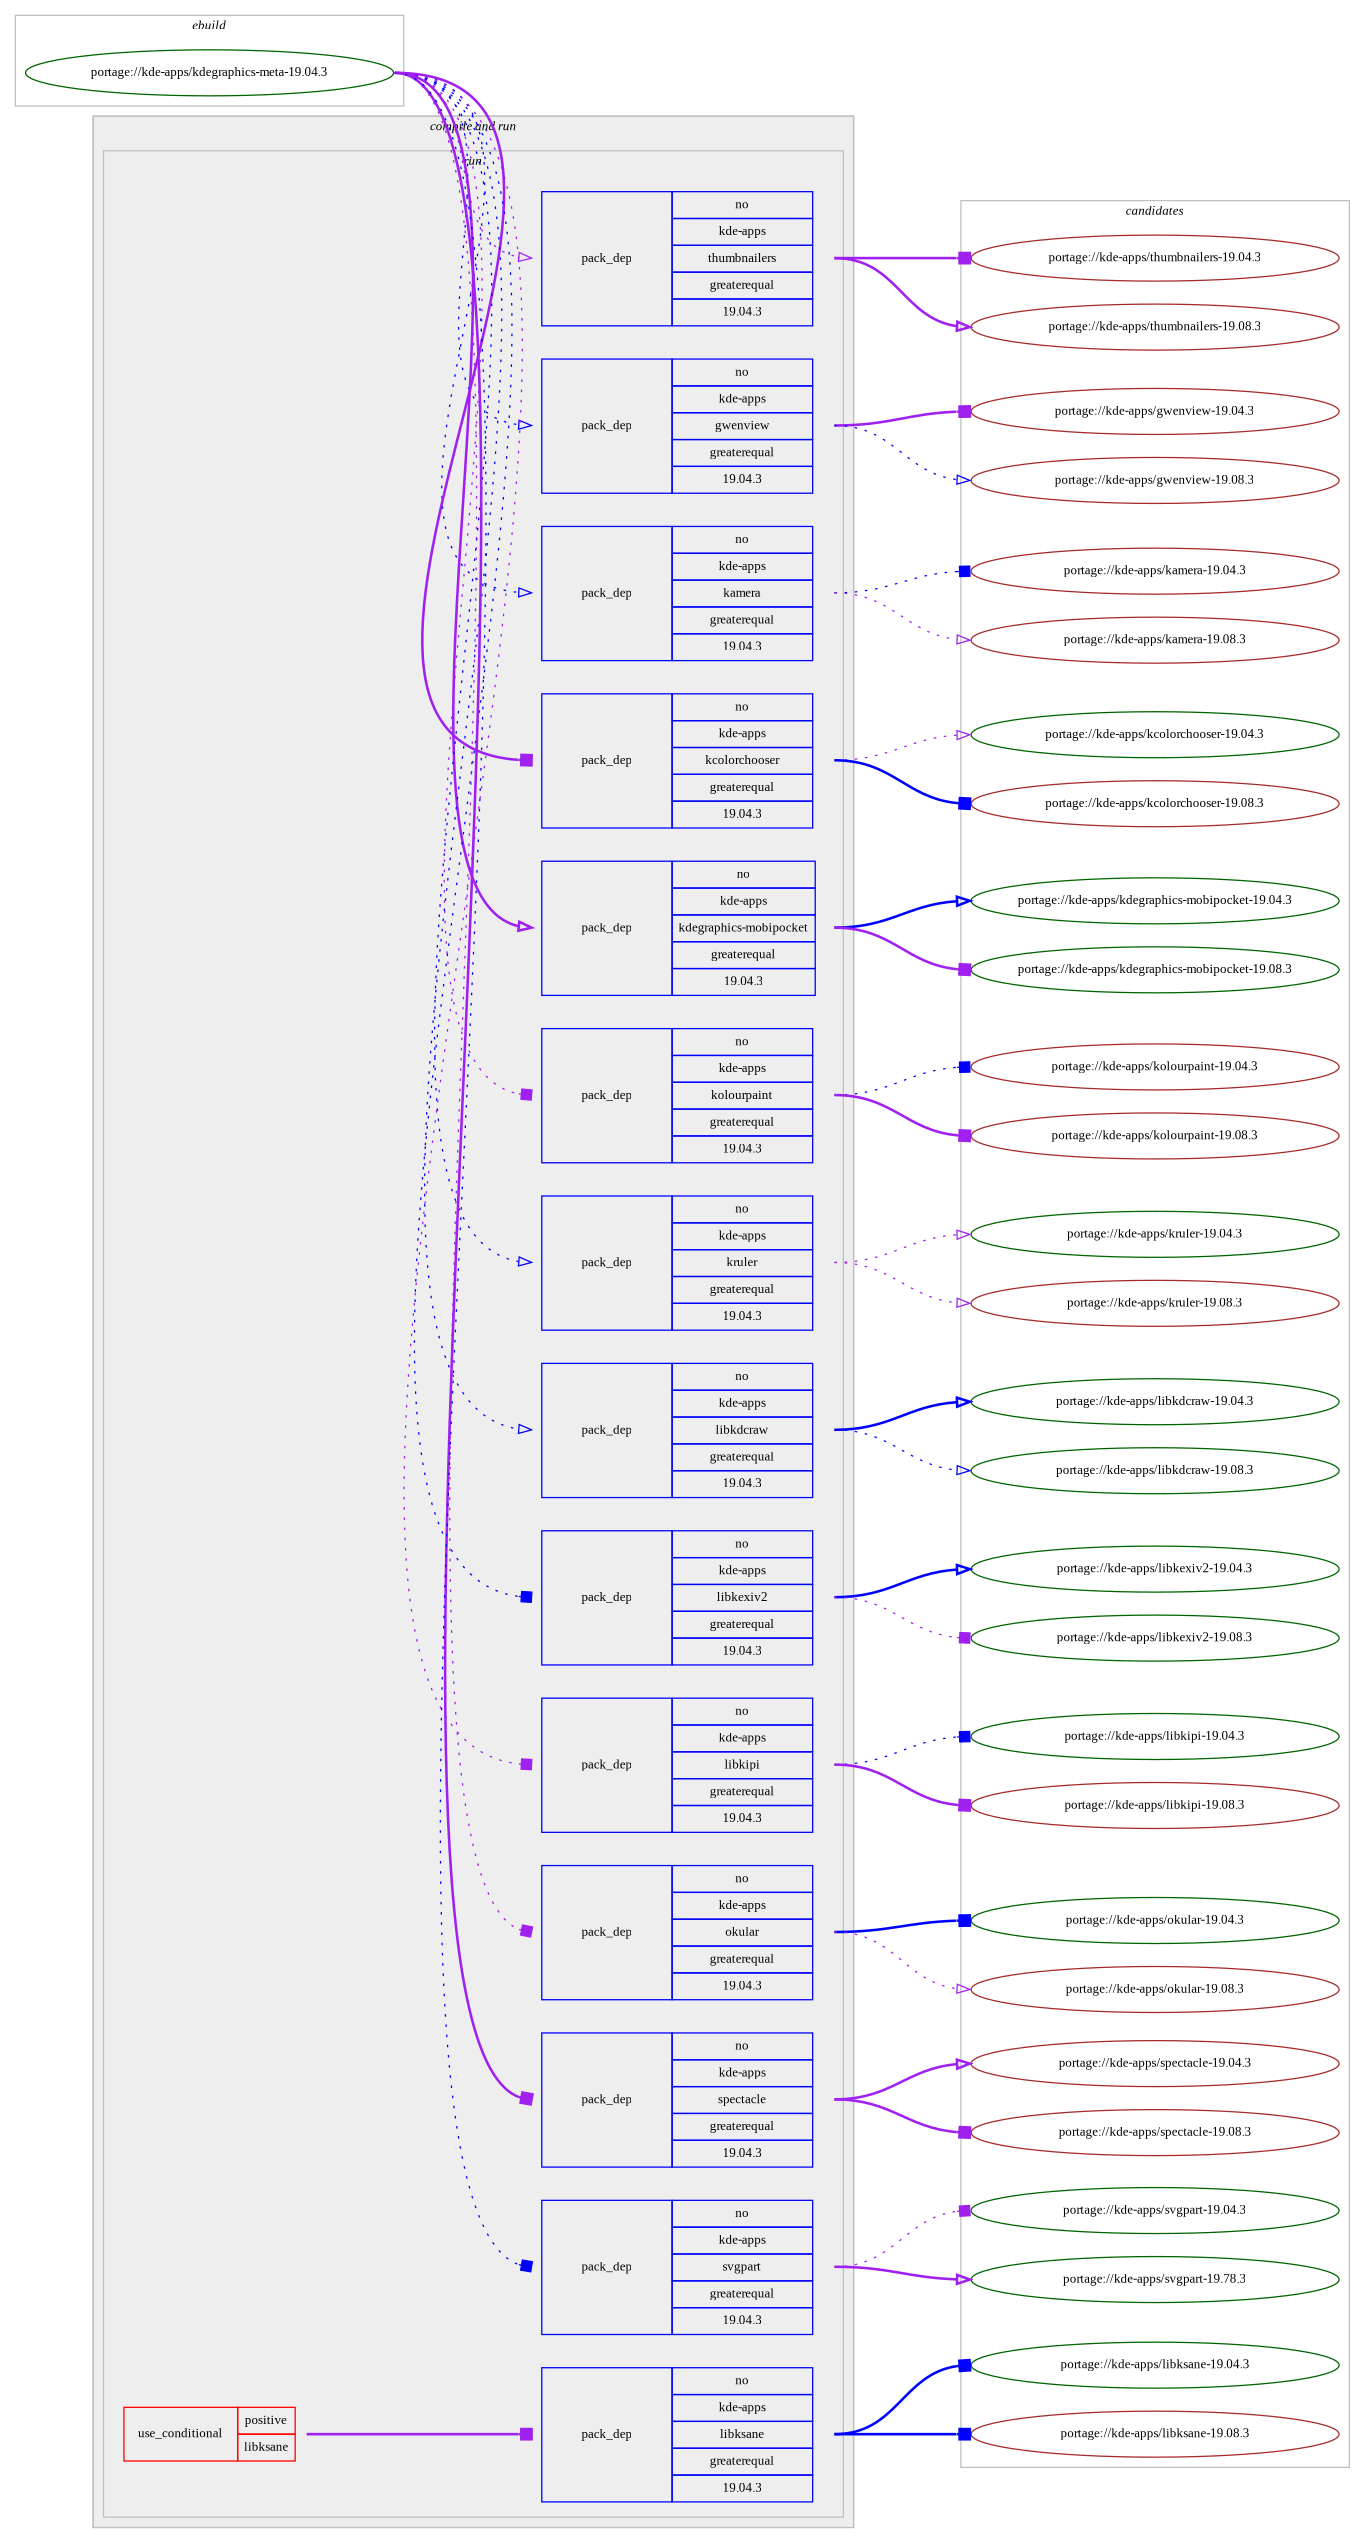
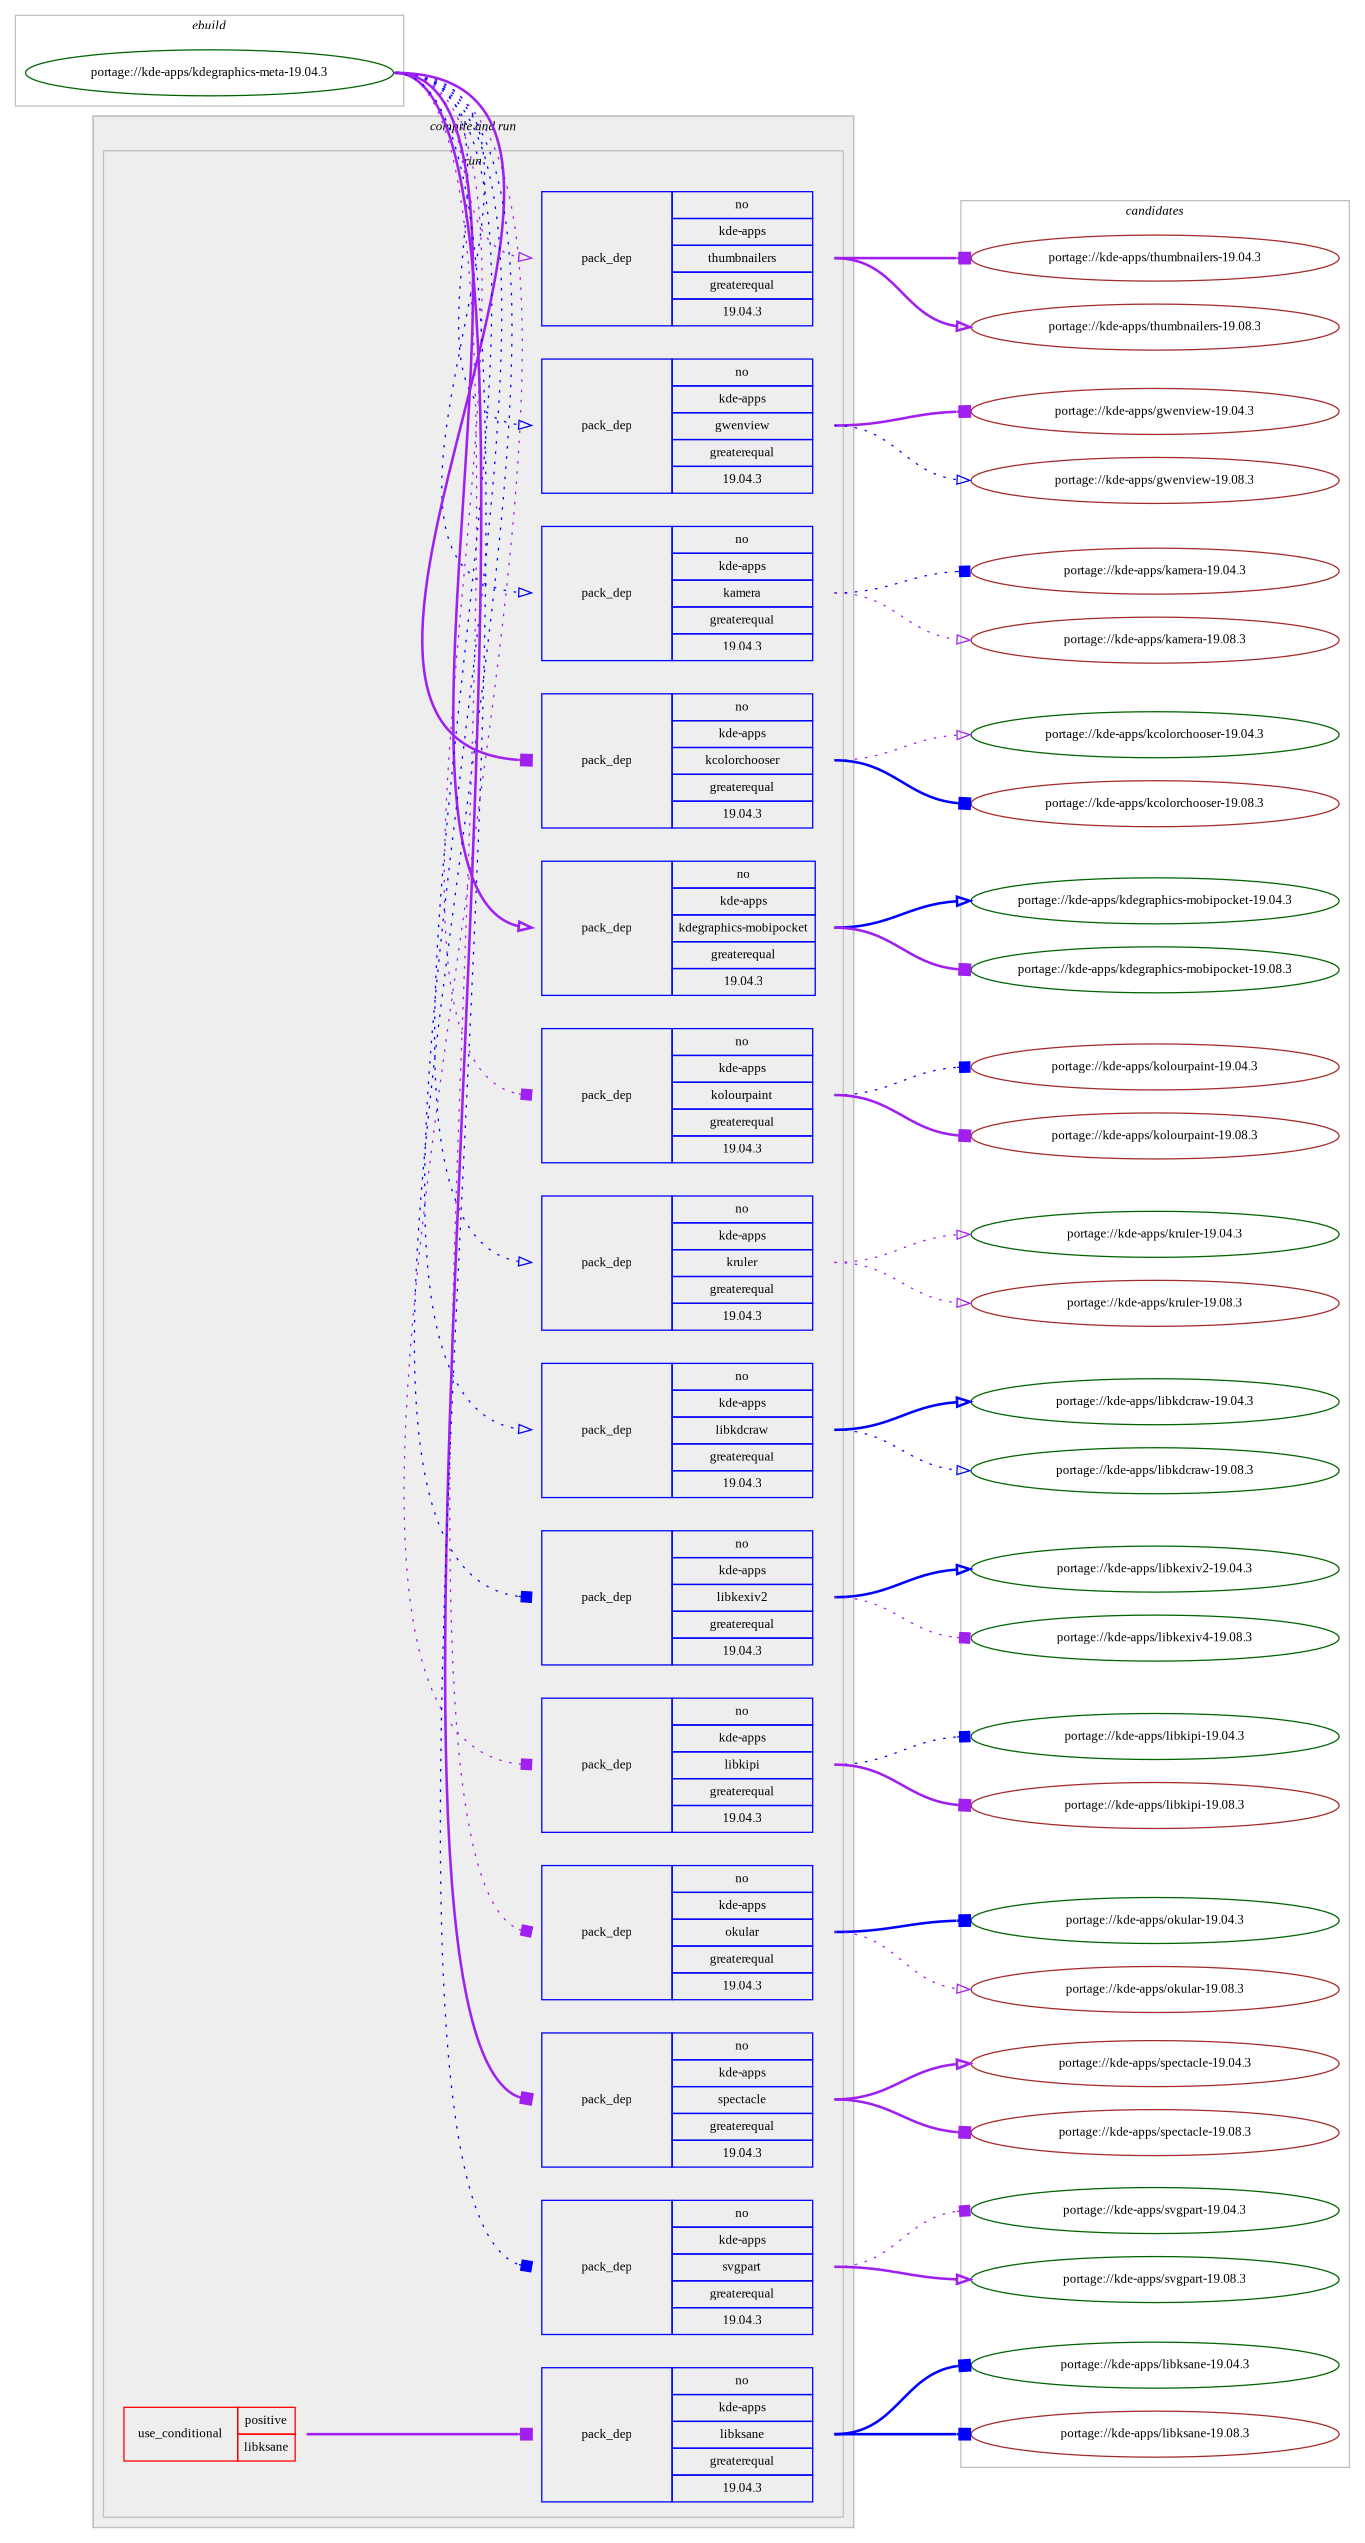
node "portage://kde-apps/libkexiv2-19.08.3": label "portage://kde-apps/libkexiv2-19.08.3" -> "portage://kde-apps/libkexiv4-19.08.3"
node "portage://kde-apps/svgpart-19.78.3": label "portage://kde-apps/svgpart-19.78.3" -> "portage://kde-apps/svgpart-19.08.3"
